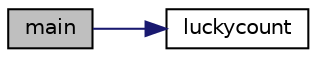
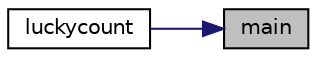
edge "main" -> "luckycount": reversed
